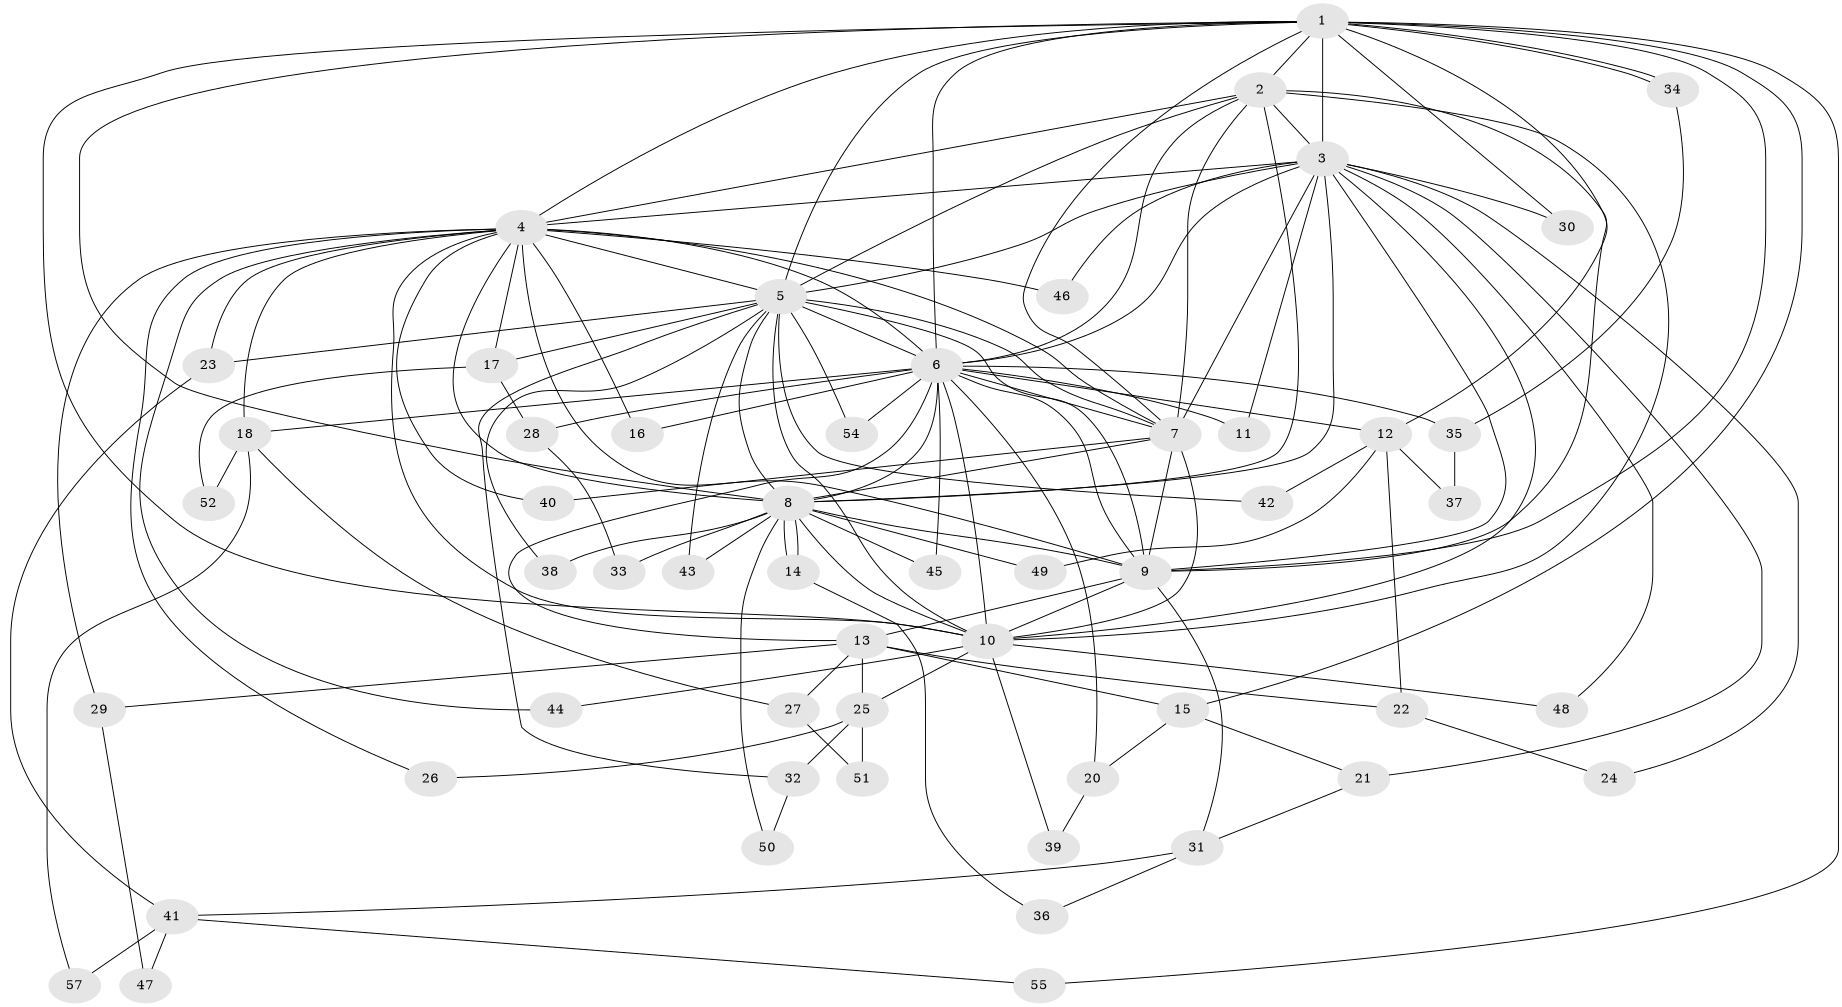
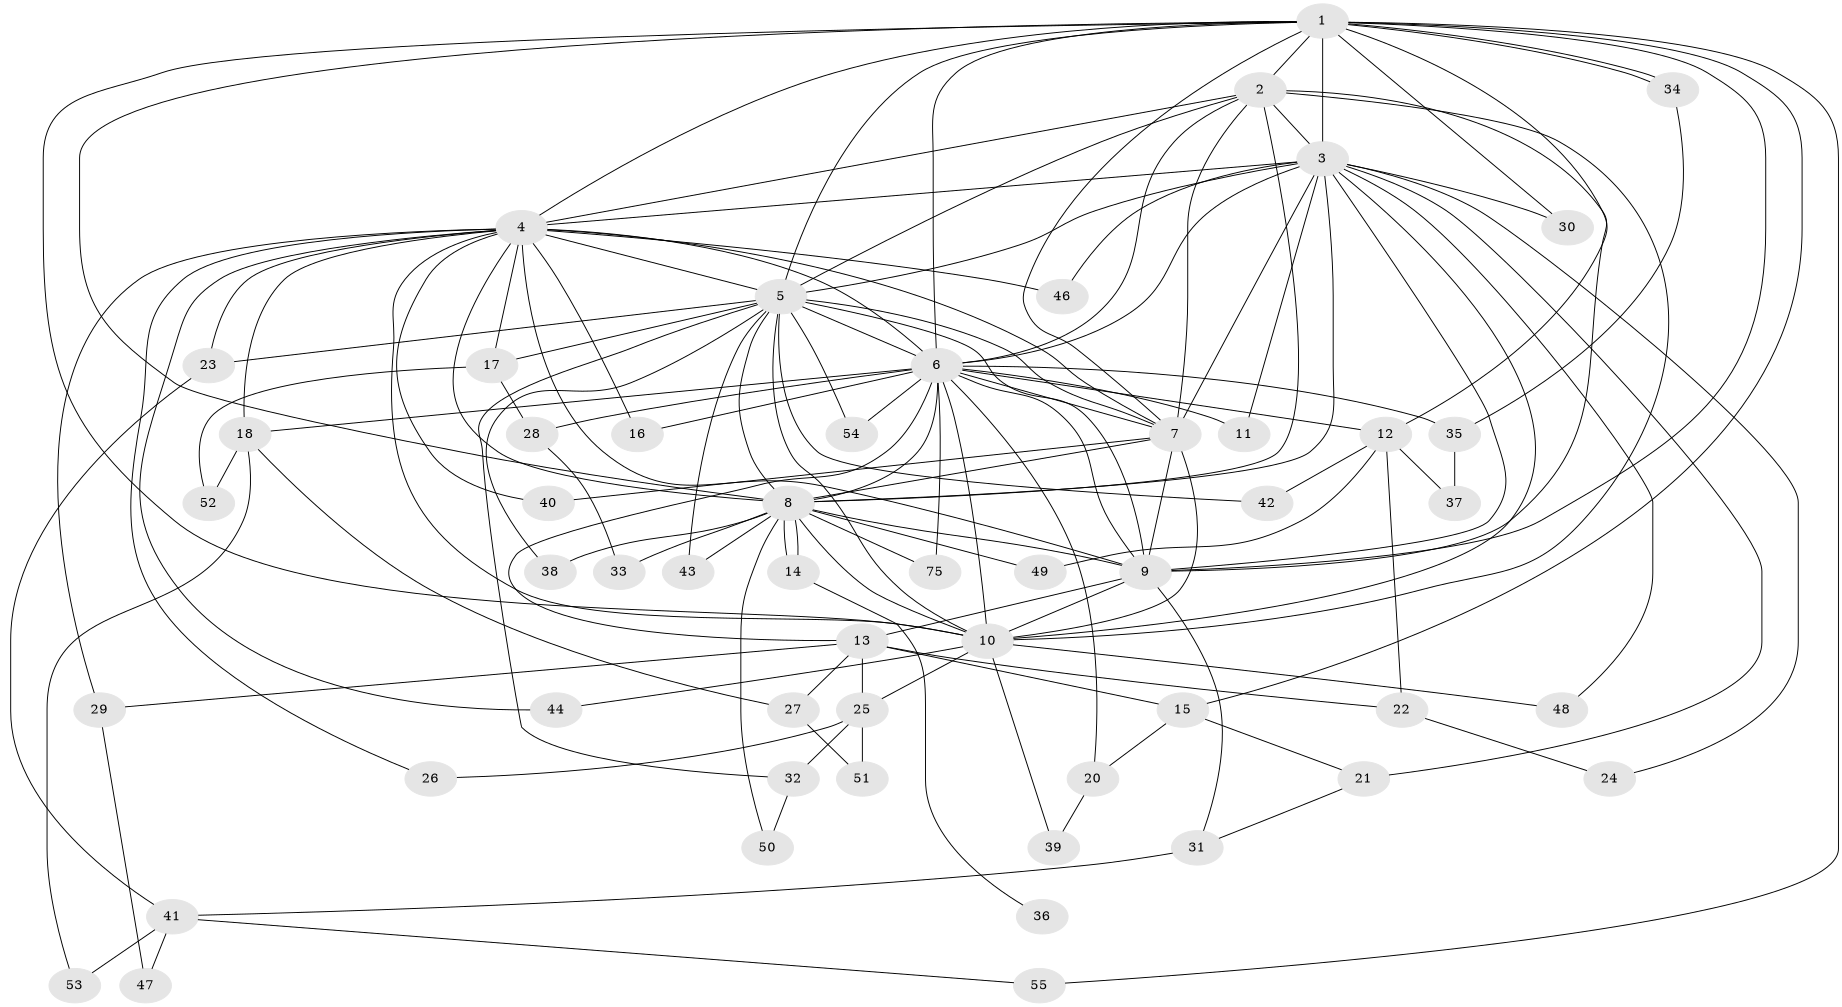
node "45": label "45" -> "75"
edge "31" -- "36": removed
node "57": label "57" -> "53"
